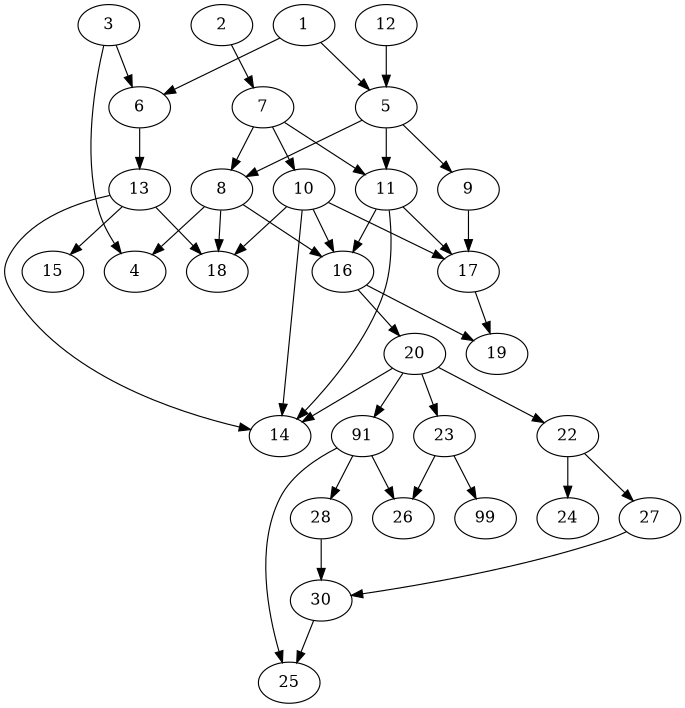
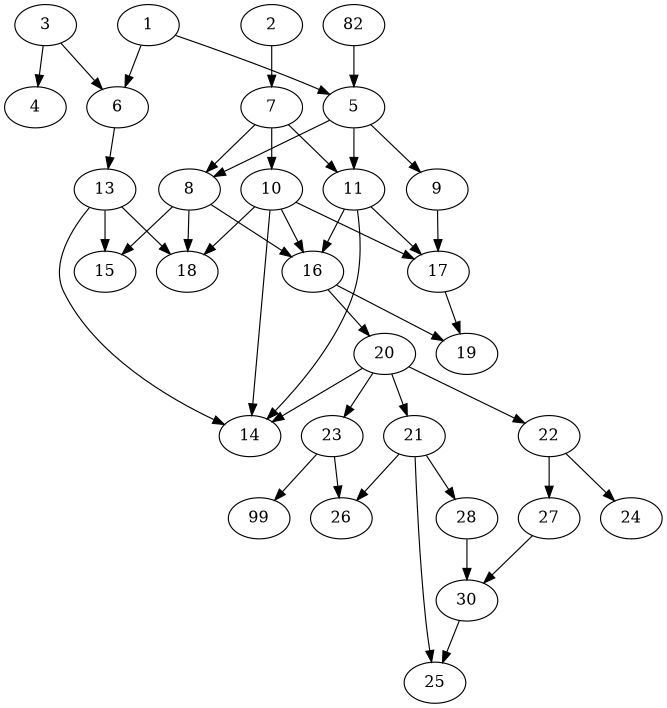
node "12": label "12" -> "82"
edge "8" -> "4": now "8" -> "15"
node "91": label "91" -> "21"
